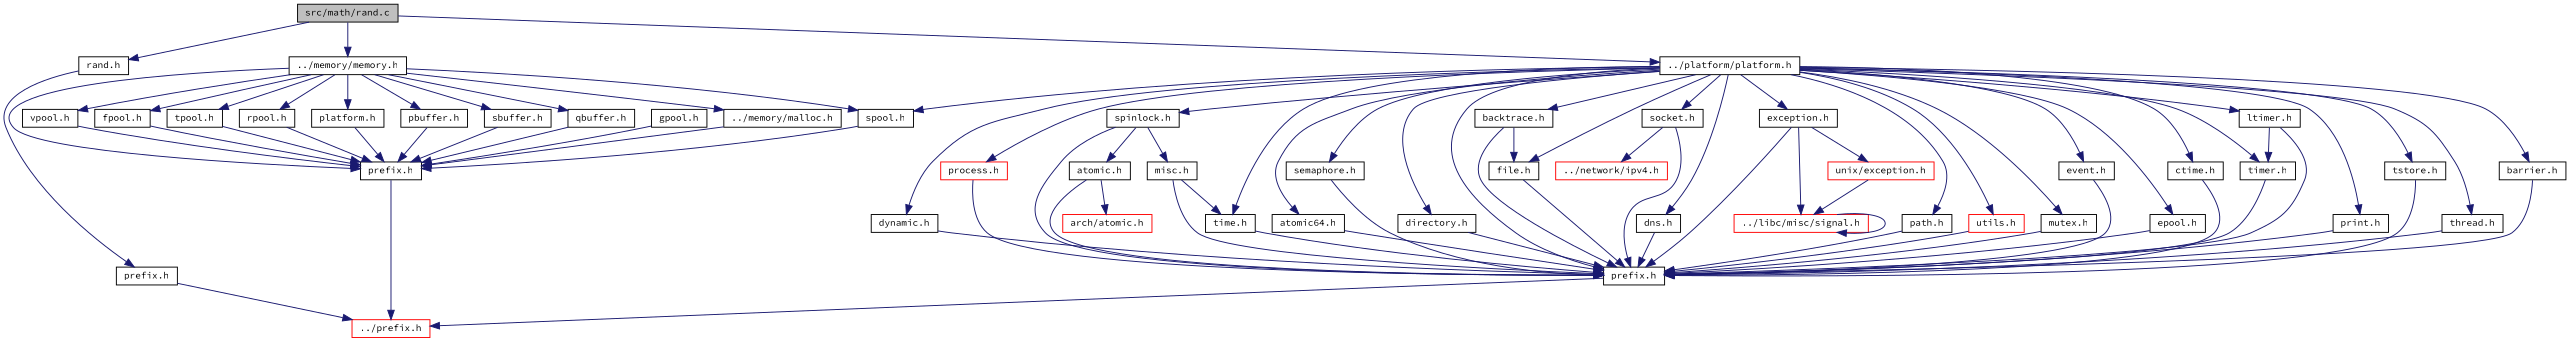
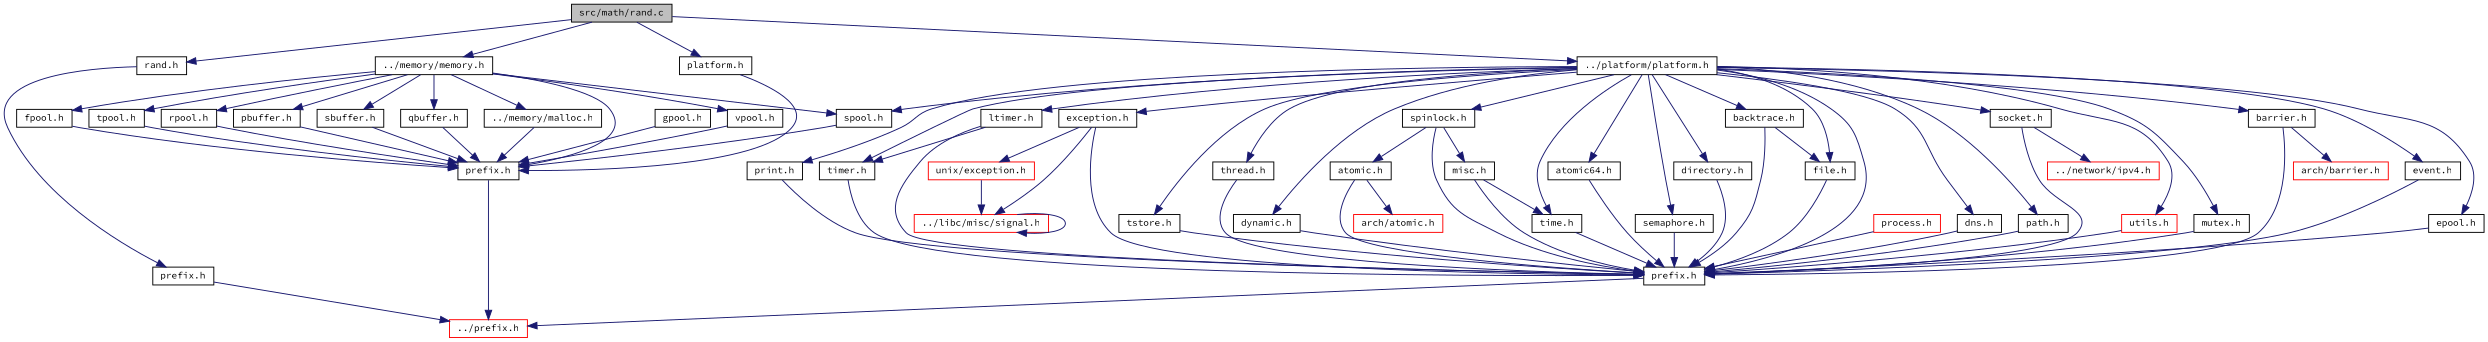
edge "../memory/memory.h" -> "platform.h": now "src/math/rand.c" -> "platform.h"
edge "../platform/platform.h" -> "process.h": removed
node "ctime.h": removed
node "arch/barrier.h": added
